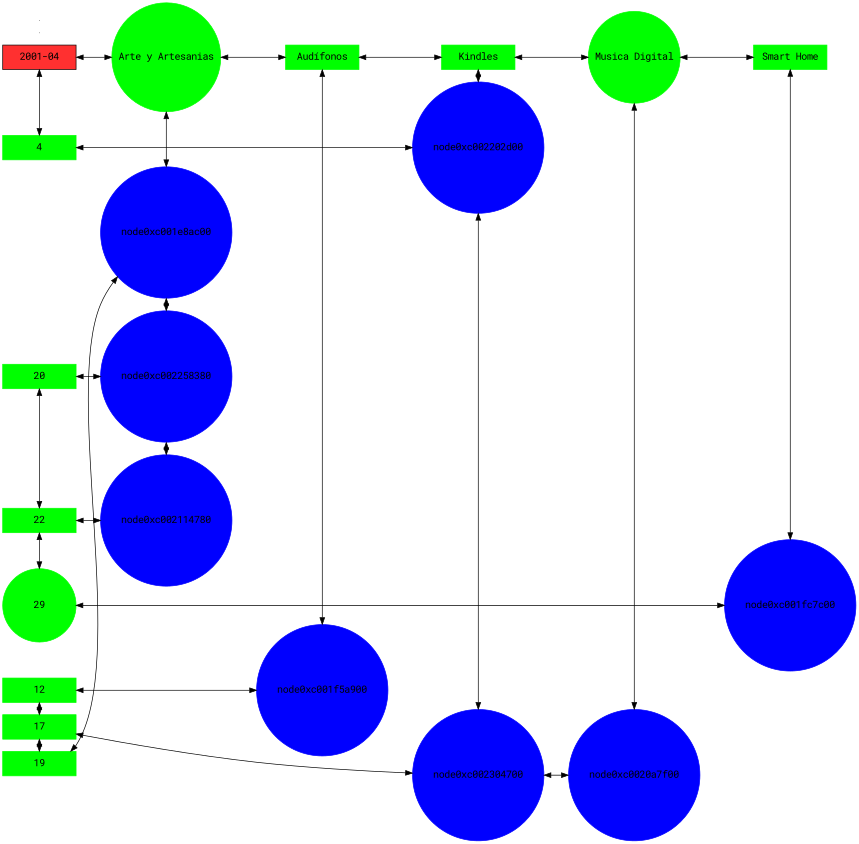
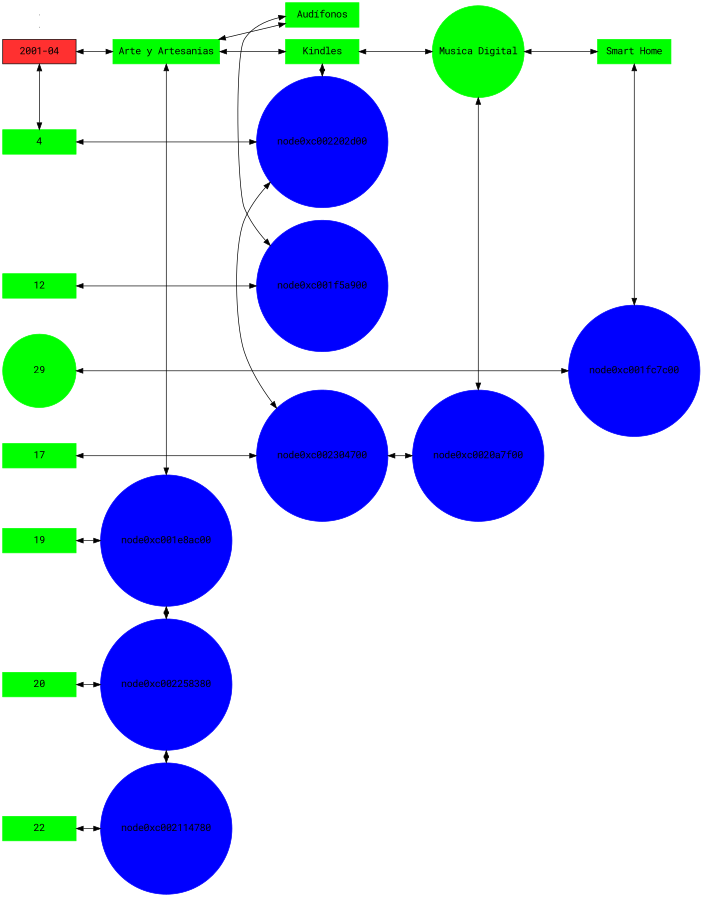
node "Arte y Artesanias": shape circle -> box
edge "Audífonos" -- "Kindles": now "Arte y Artesanias" -- "Kindles"
edge "20" -- "22": removed
edge "22" -- "29": removed
edge "12" -- "17": removed
edge "17" -- "19": removed
